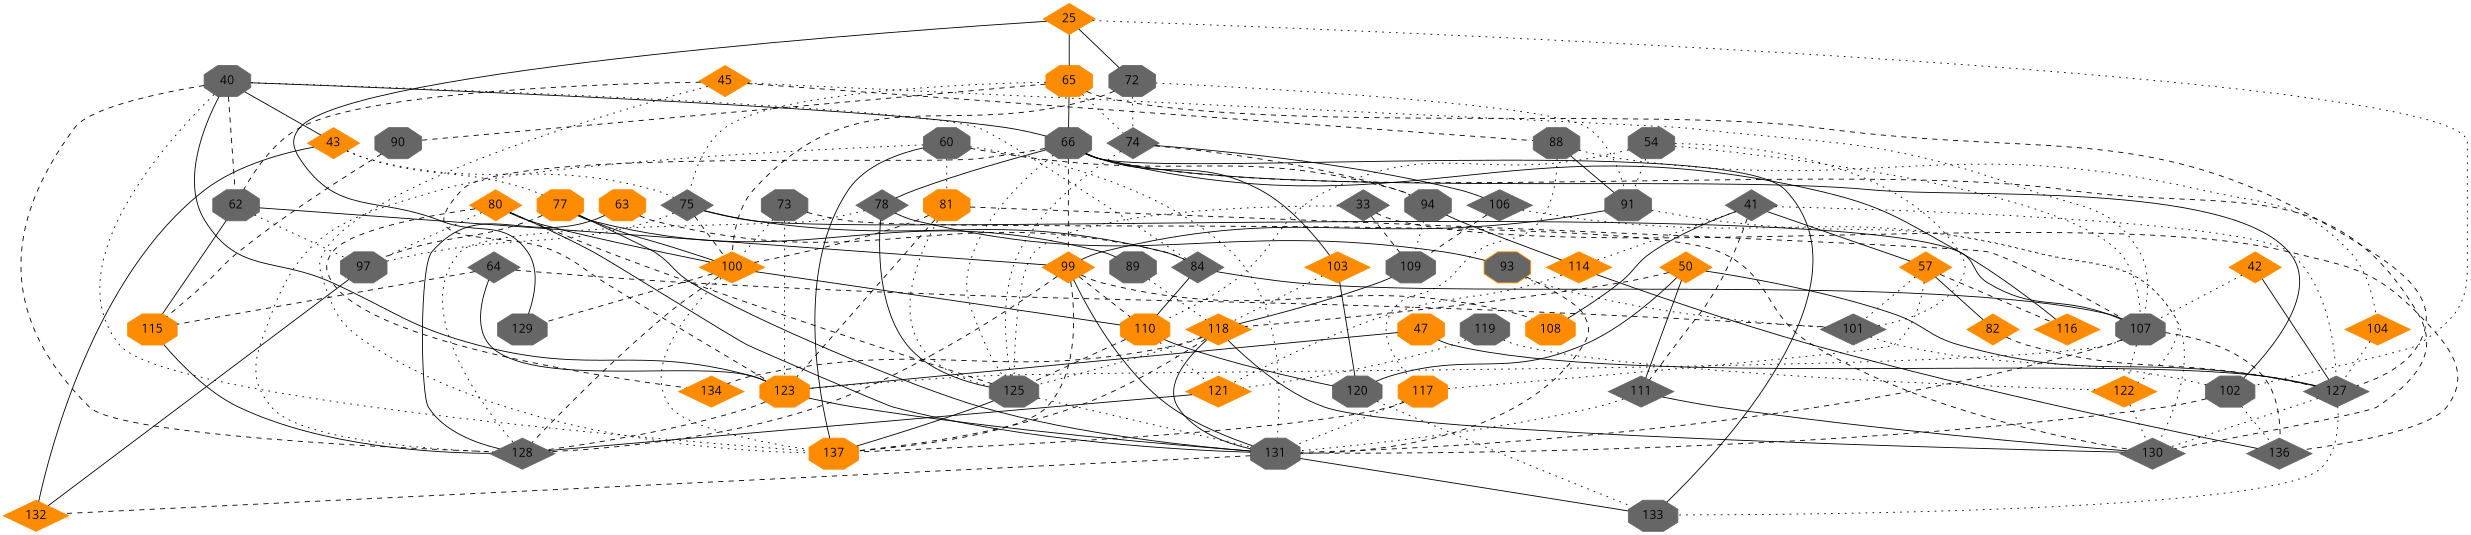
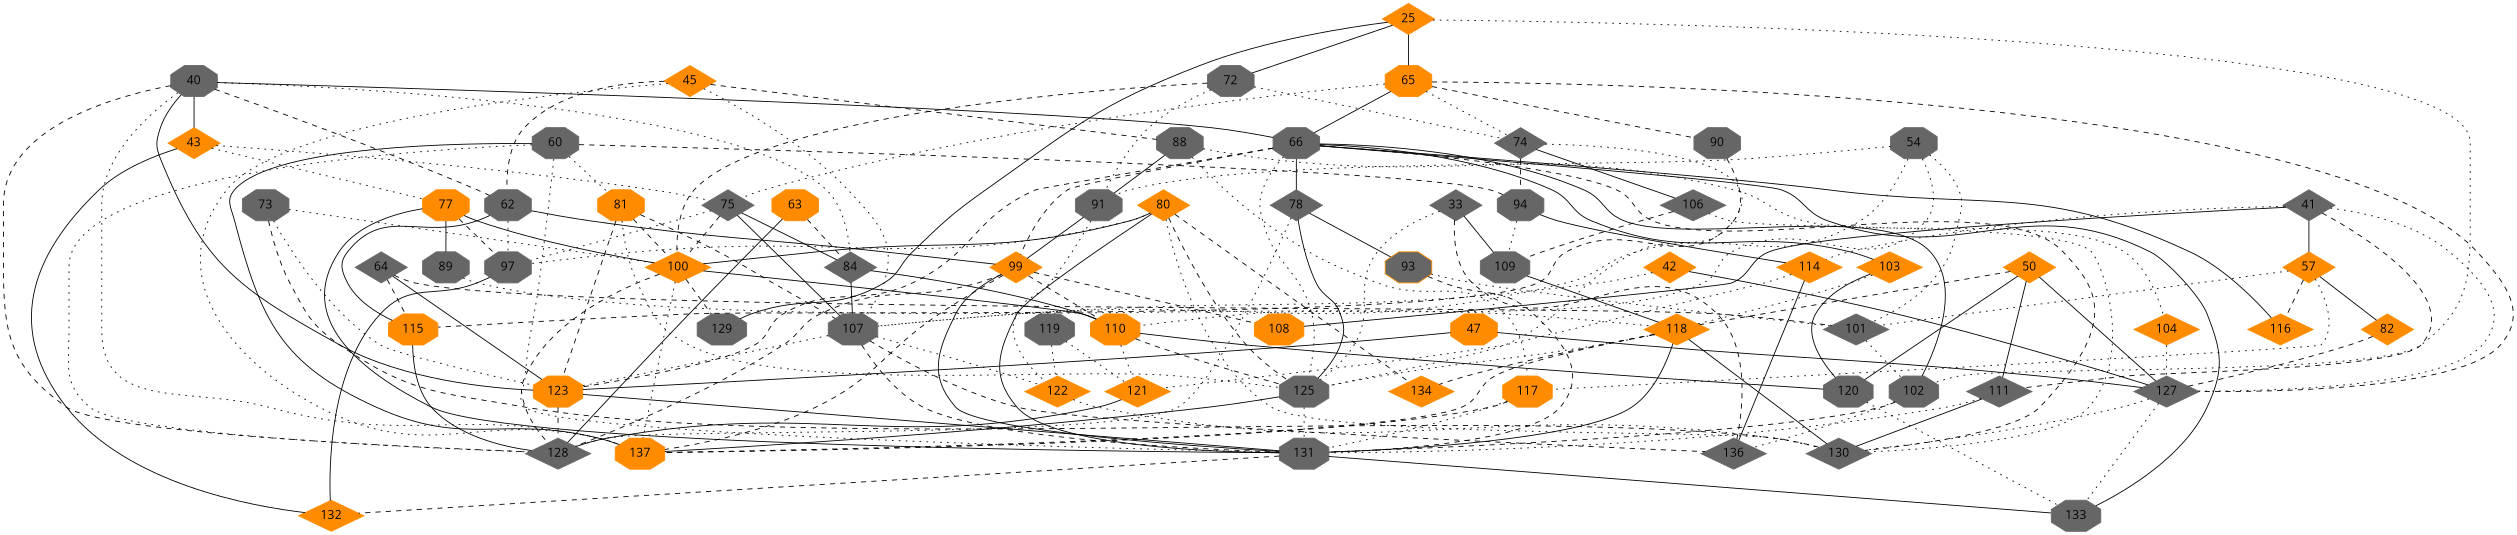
edge "33" -- "109": style dashed -> solid
edge "80" -- "130": added
